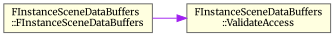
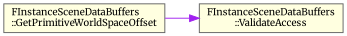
node "FInstanceSceneDataBuffers ::FInstanceSceneDataBuffers": label "FInstanceSceneDataBuffers ::FInstanceSceneDataBuffers" -> "FInstanceSceneDataBuffers ::GetPrimitiveWorldSpaceOffset"
